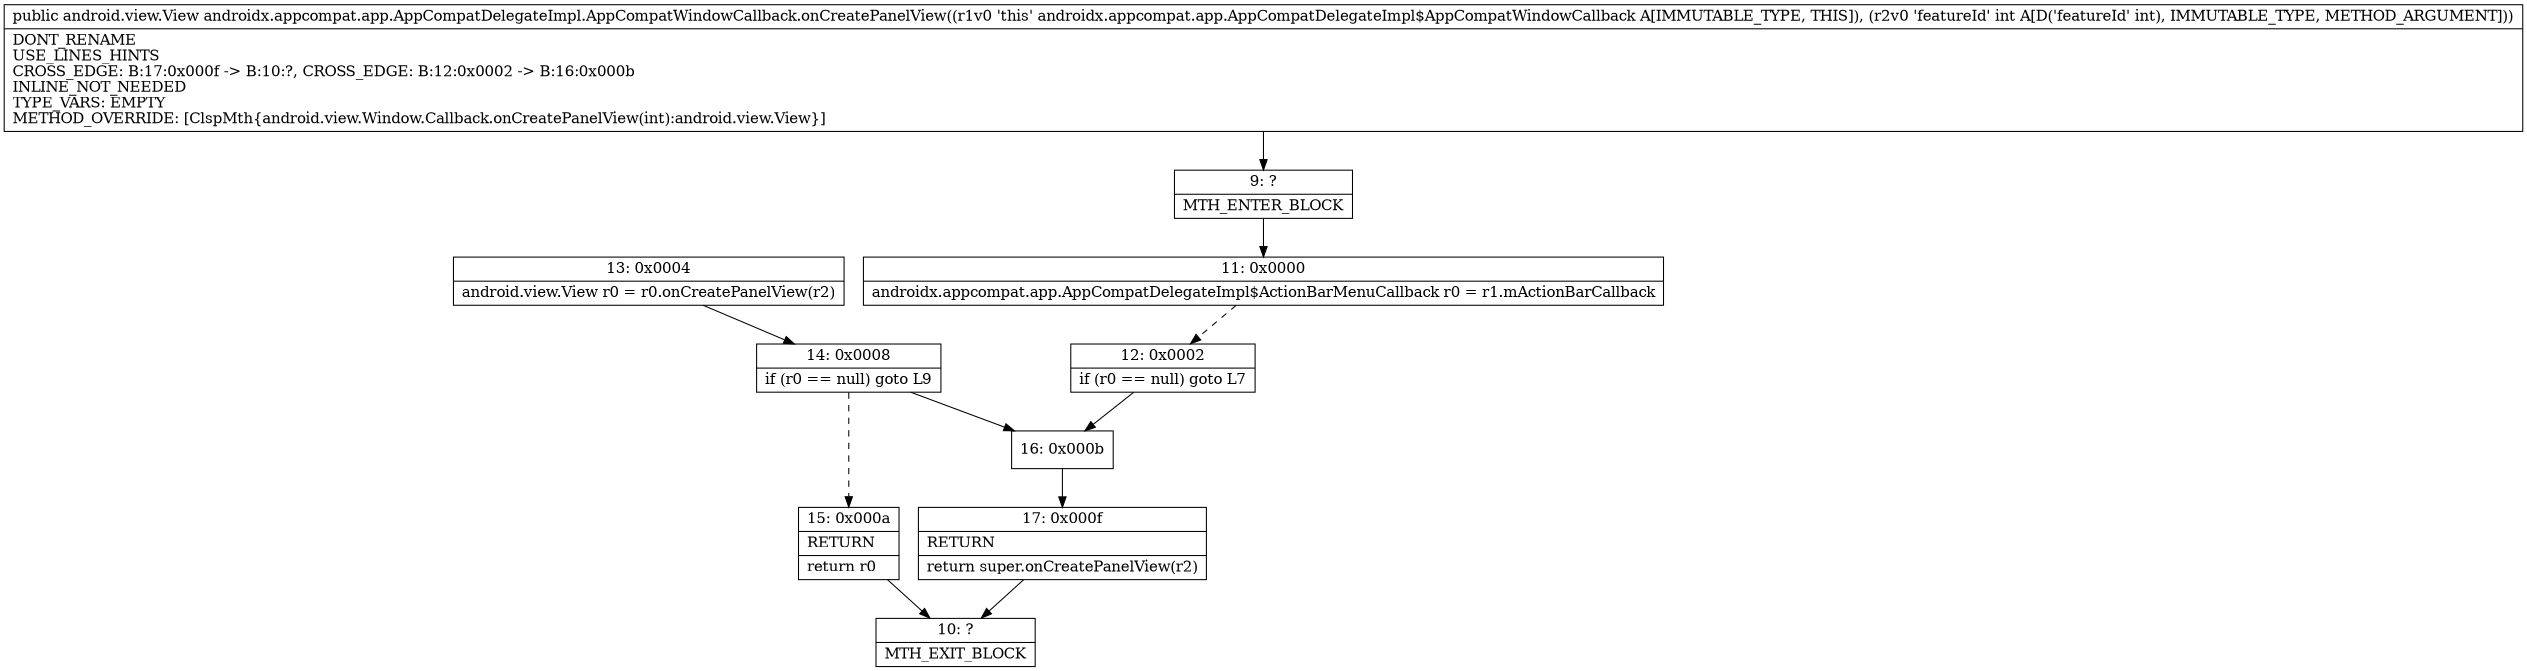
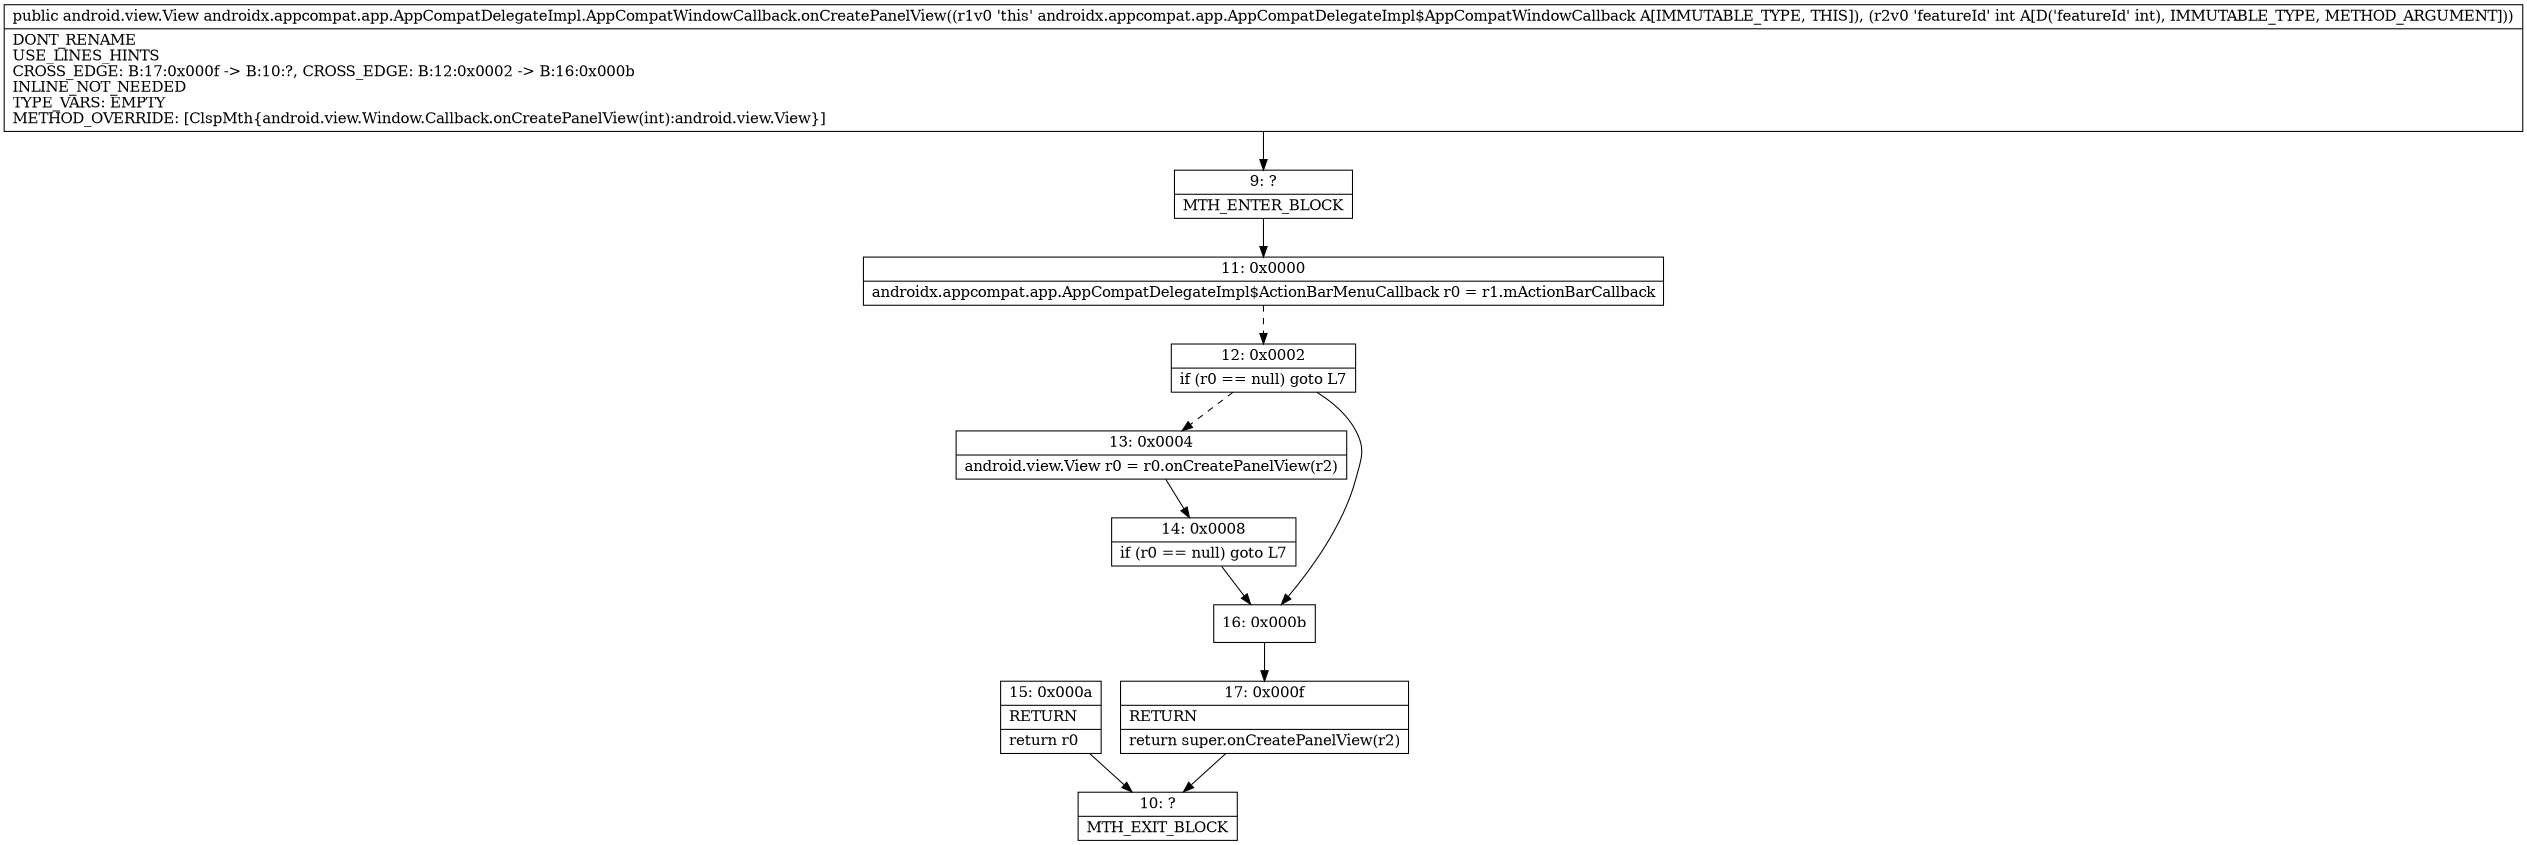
node "14: 0x0008": text "if (r0 == null) goto L9" -> "if (r0 == null) goto L7"
edge "12: 0x0002" -> "13: 0x0004": added
edge "14: 0x0008" -> "15: 0x000a": removed
